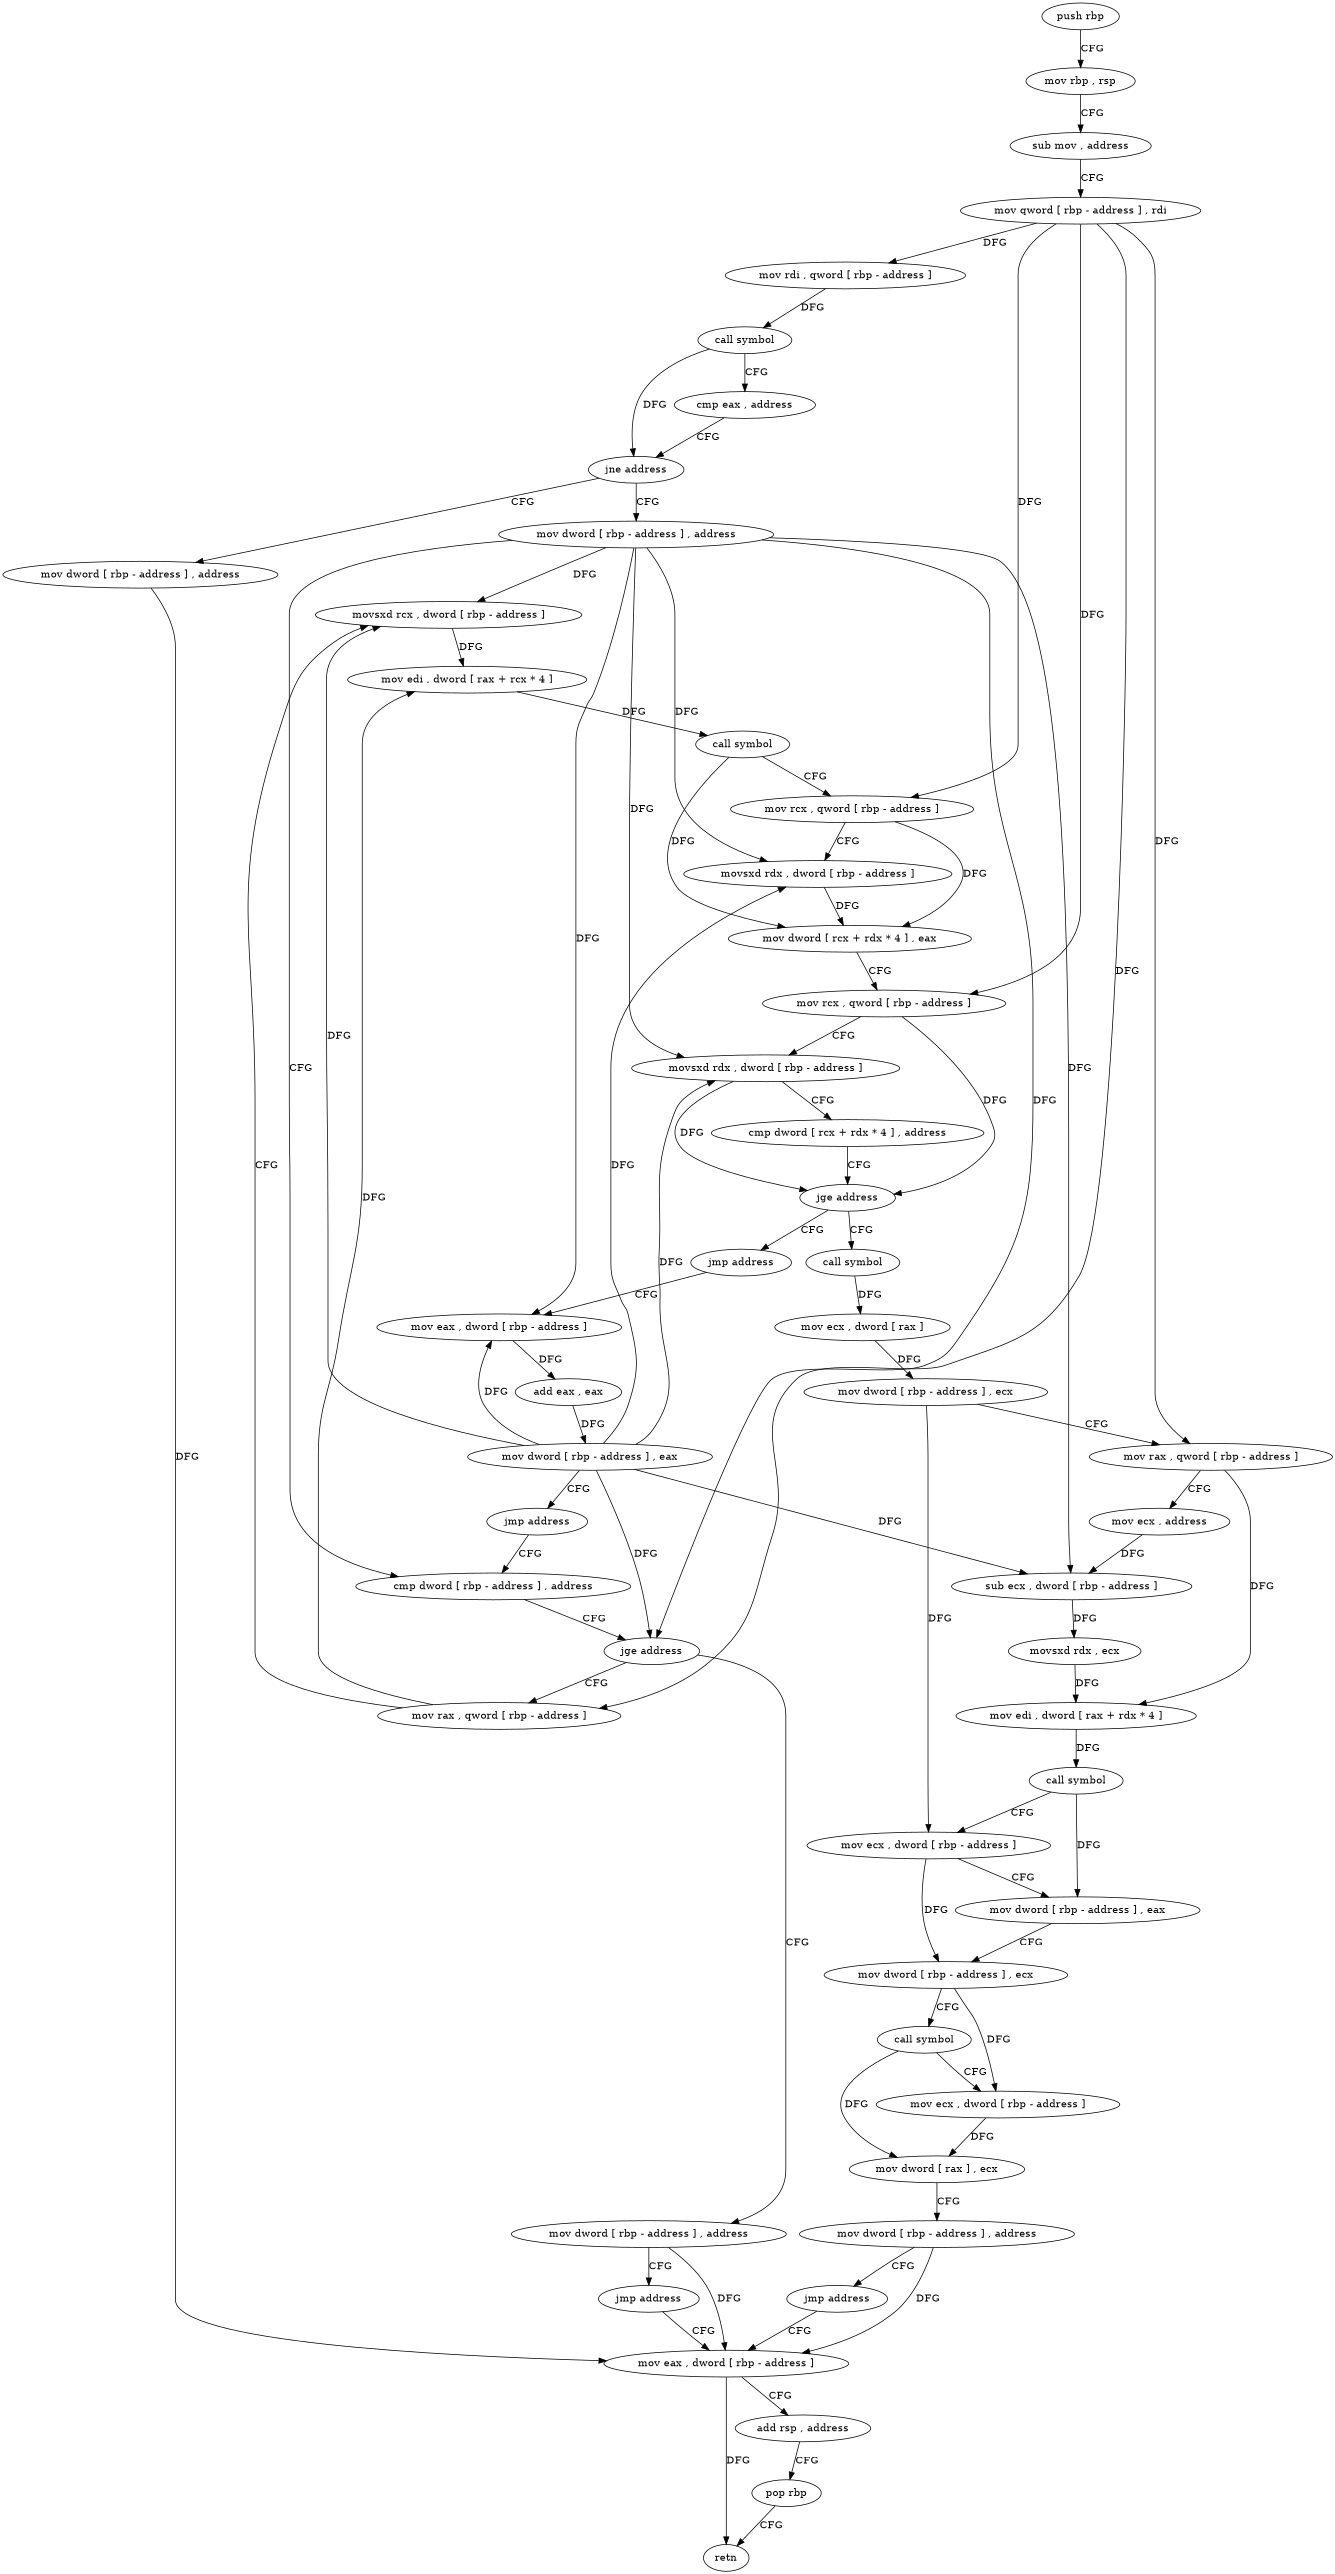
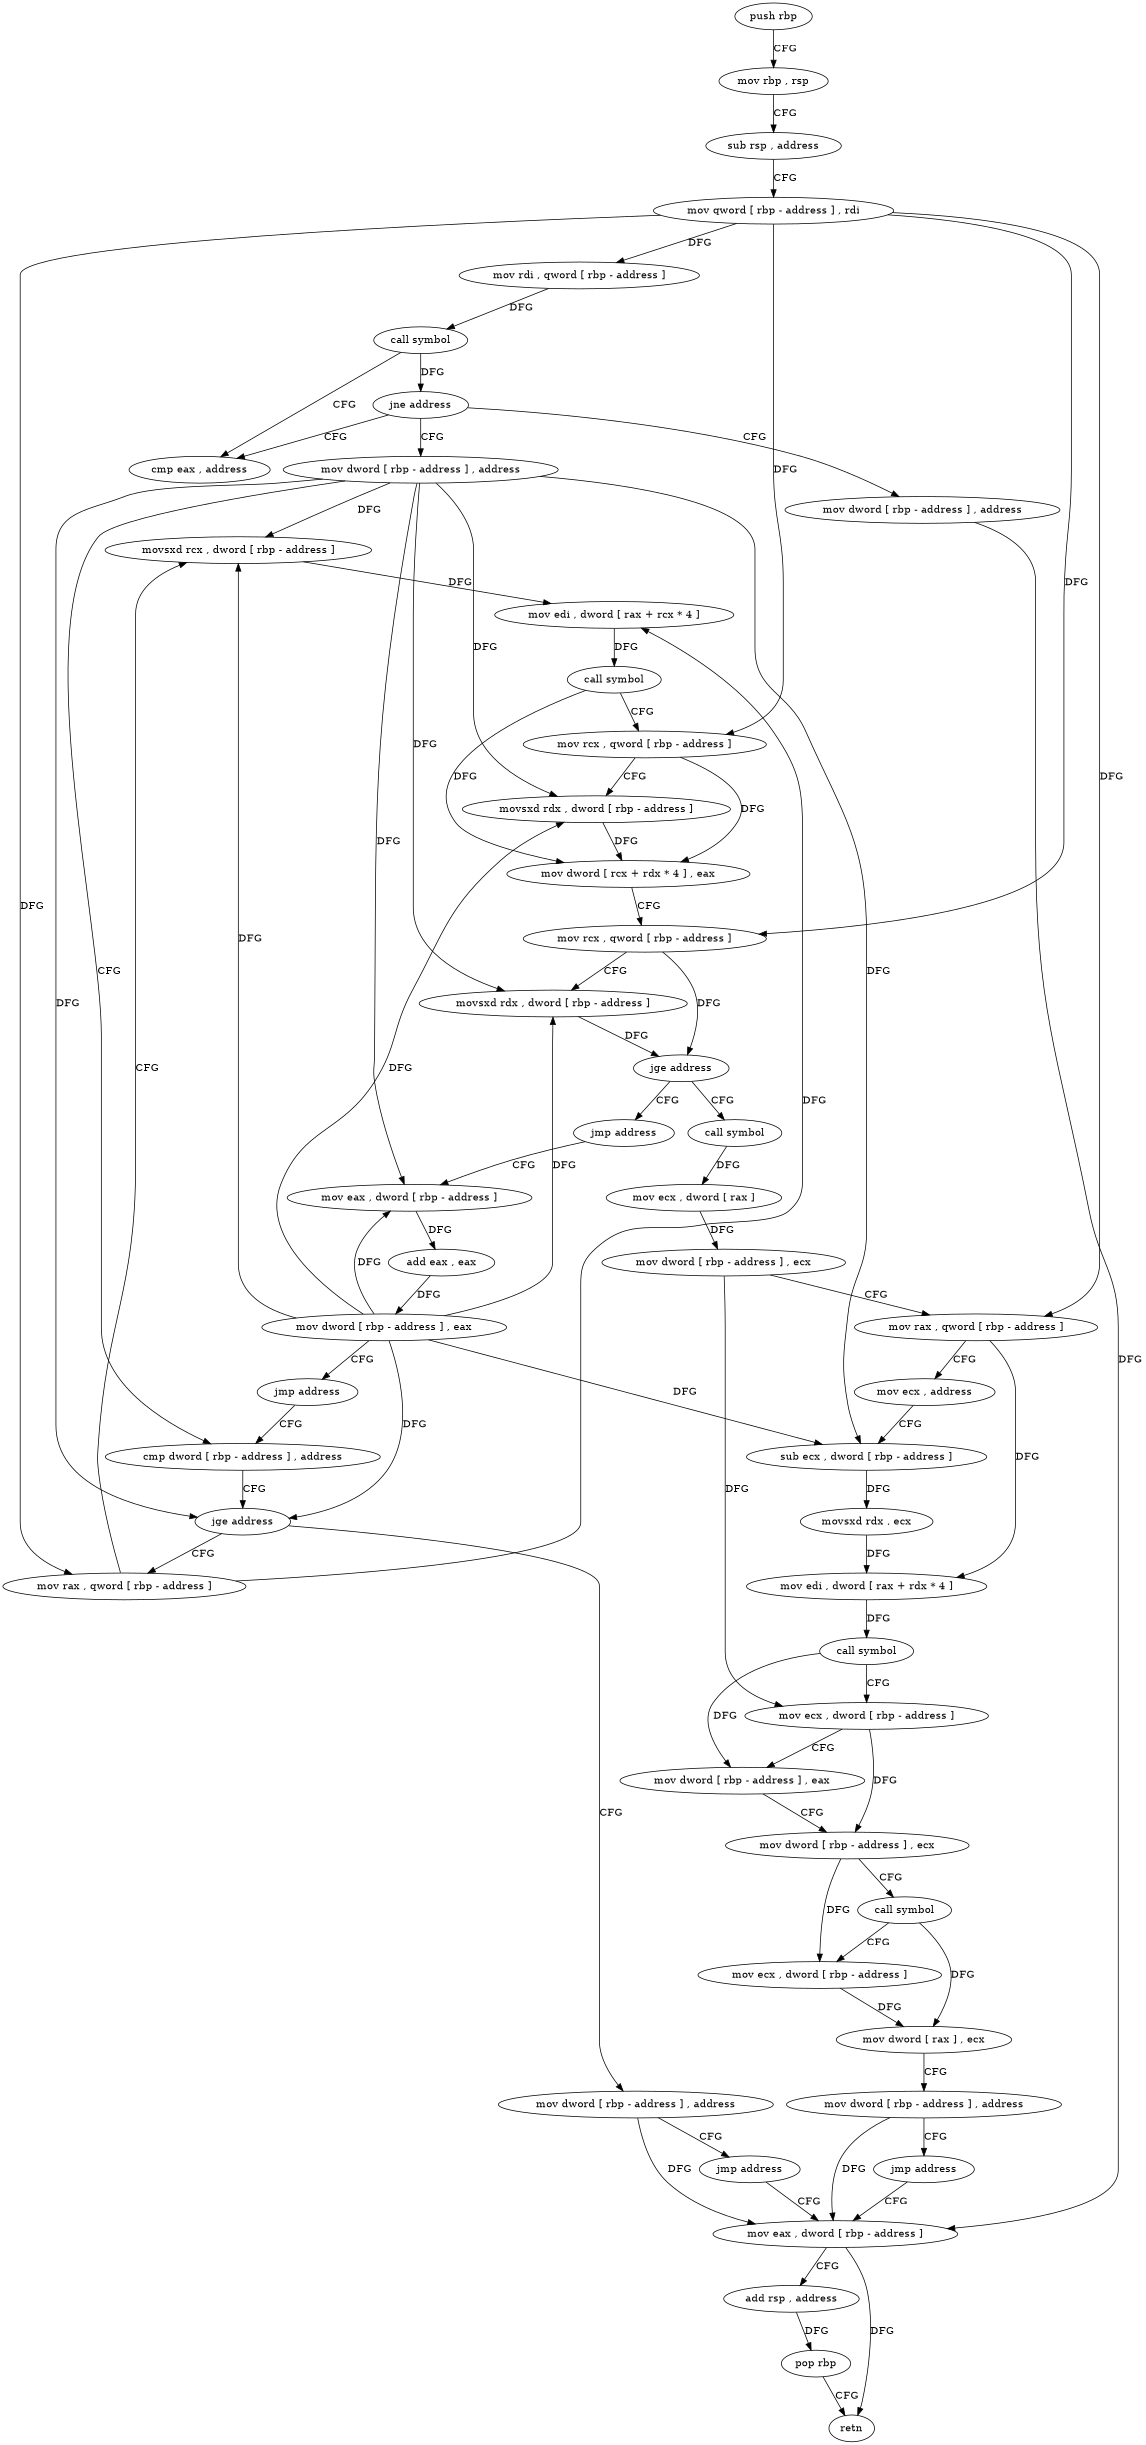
node "sub mov , address": label "sub mov , address" -> "sub rsp , address"
edge "cmp eax , address" -> "jne address": reversed
node "cmp dword [ rcx + rdx * 4 ] , address": removed
edge "mov ecx , address" -> "sub ecx , dword [ rbp - address ]": label "DFG" -> "CFG"
edge "add rsp , address" -> "pop rbp": label "CFG" -> "DFG"
